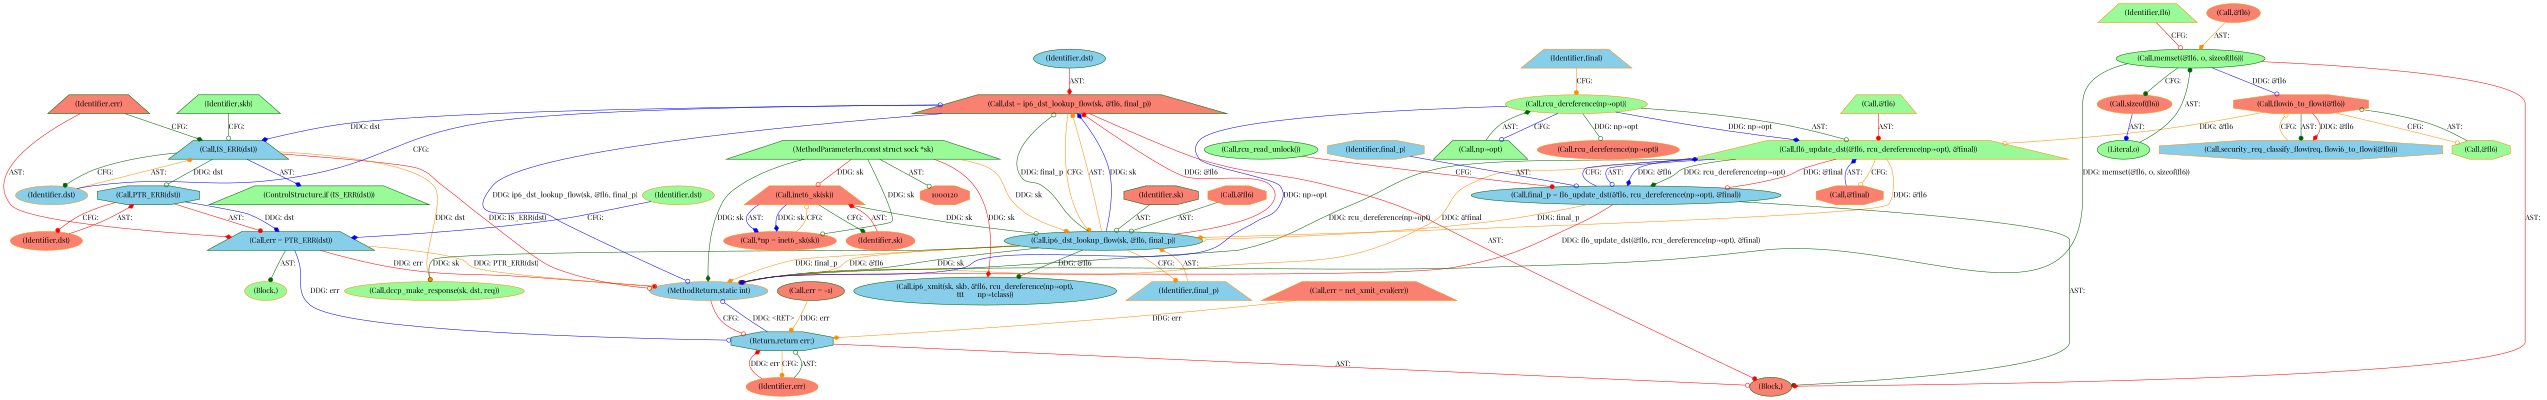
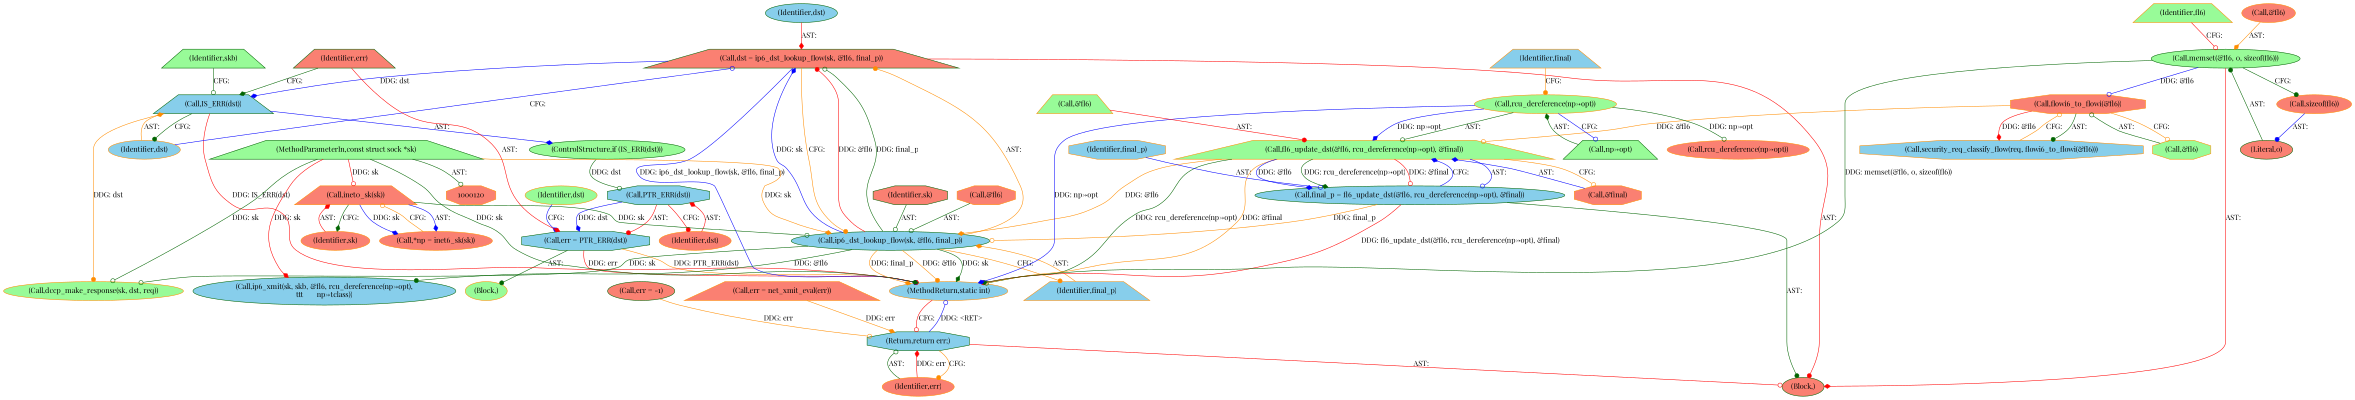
node "(Call,rcu_read_unlock())": removed
node "(Literal,0)": fillcolor palegreen -> salmon
edge "(Call,IS_ERR(dst))" -> "(Call,PTR_ERR(dst))": now "(ControlStructure,if (IS_ERR(dst)))" -> "(Call,PTR_ERR(dst))"
node "(ControlStructure,if (IS_ERR(dst)))": shape trapezium -> ellipse
node "(Call,inet6_sk(sk))": label "(Call,inet6_sk(sk))" -> "(Call,inet0_sk(sk))"
edge "(MethodParameterIn,const struct sock *sk)" -> "(Call,*np = inet6_sk(sk))": now "(MethodParameterIn,const struct sock *sk)" -> "(Call,dccp_make_response(sk, dst, req))"
node "(Call,err = PTR_ERR(dst))": shape trapezium -> octagon
edge "(Call,err = -1)" -> "(Return,return err;)": arrowhead dot -> odot
edge "(Call,err = PTR_ERR(dst))" -> "(Return,return err;)": removed, label "DDG: err"
